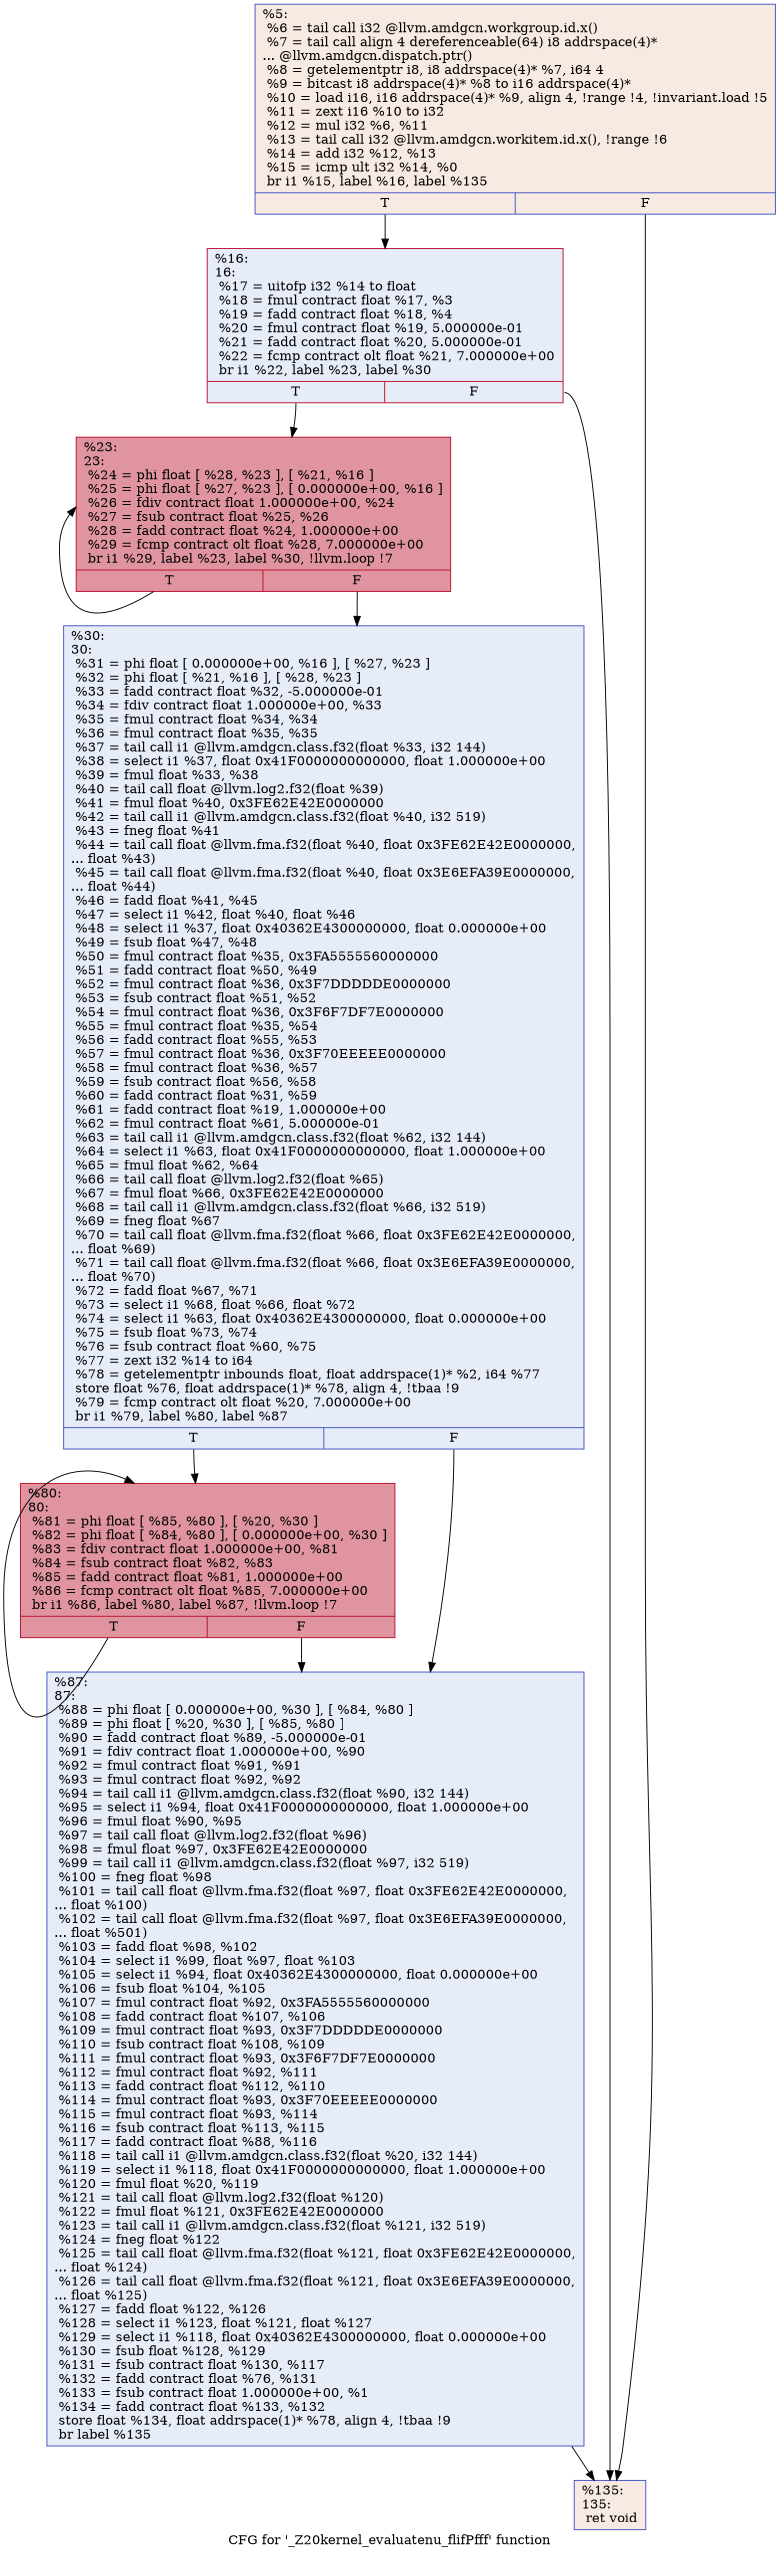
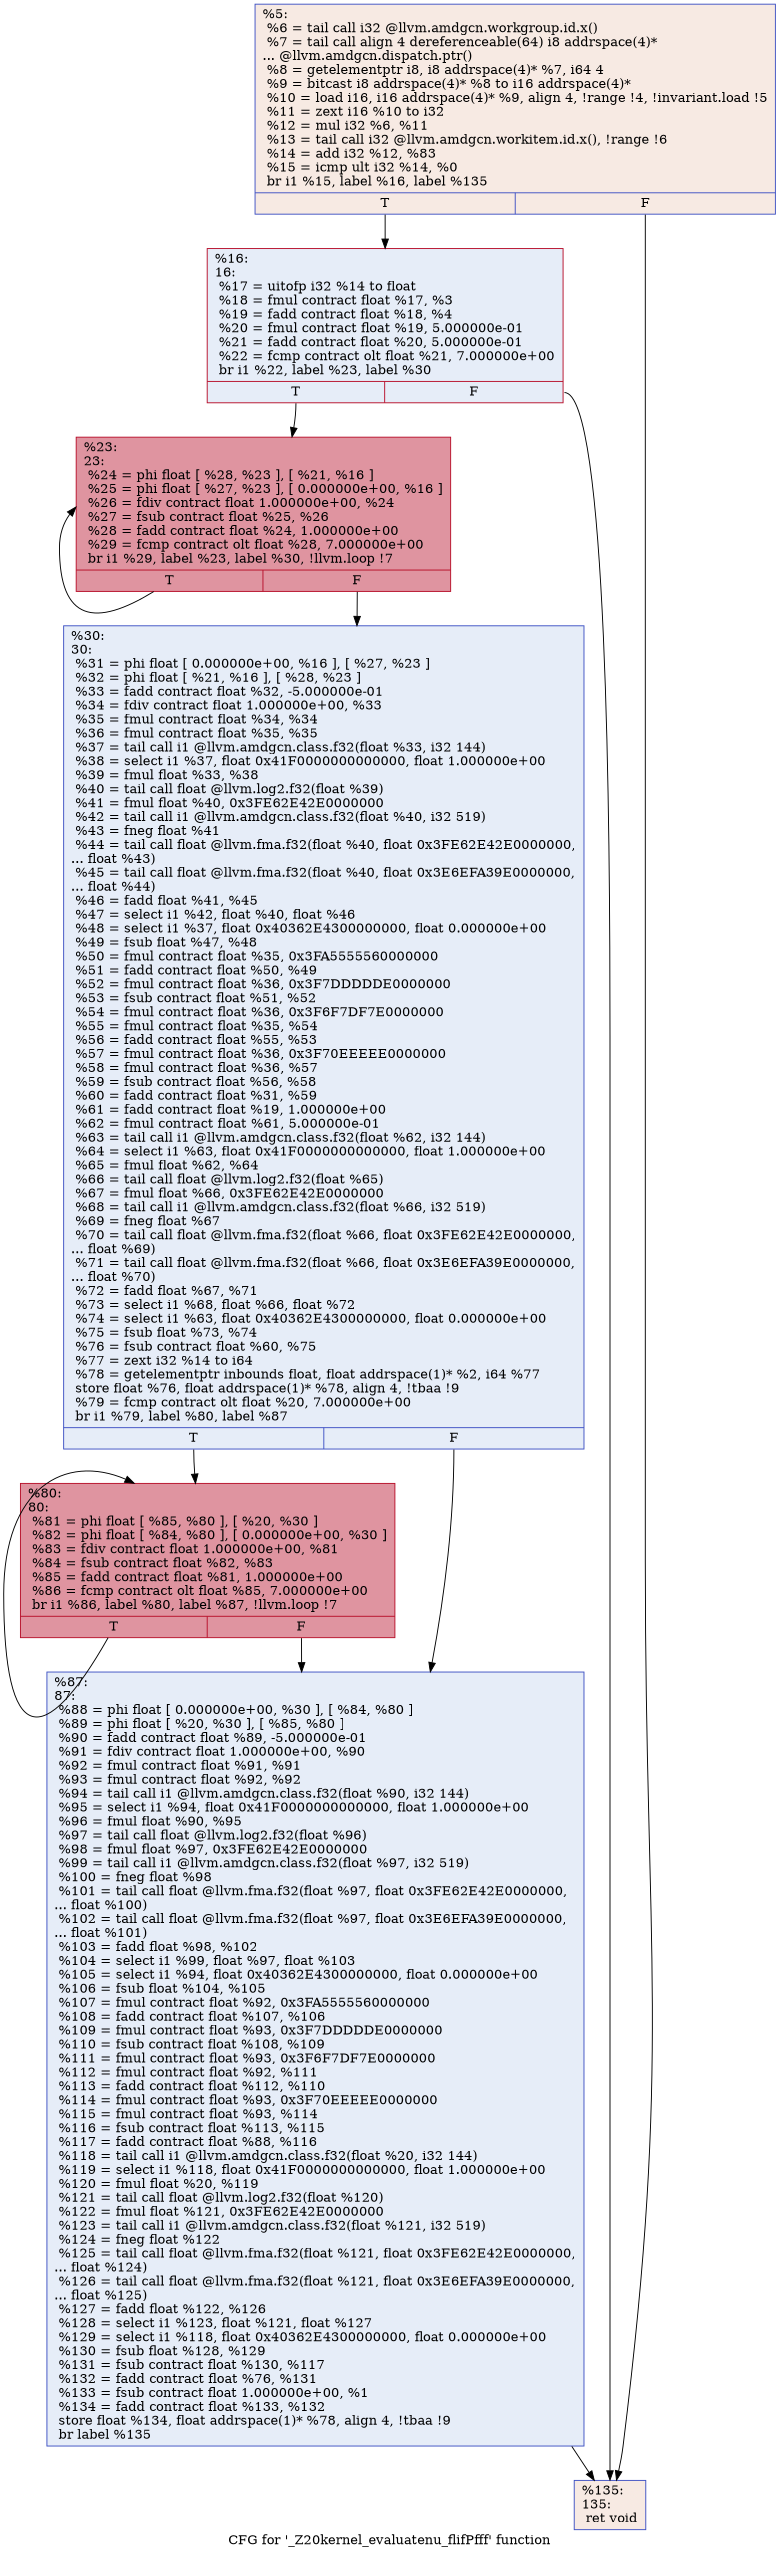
node "%5:": text "%14 = add i32 %12, %13" -> "%14 = add i32 %12, %83"
node "%87:": text "... float %501)" -> "... float %101)"
